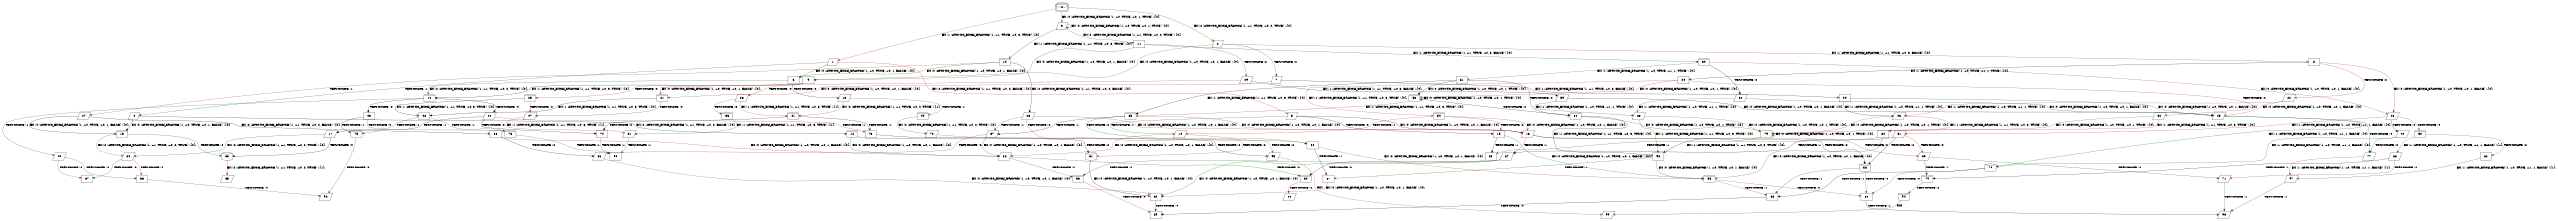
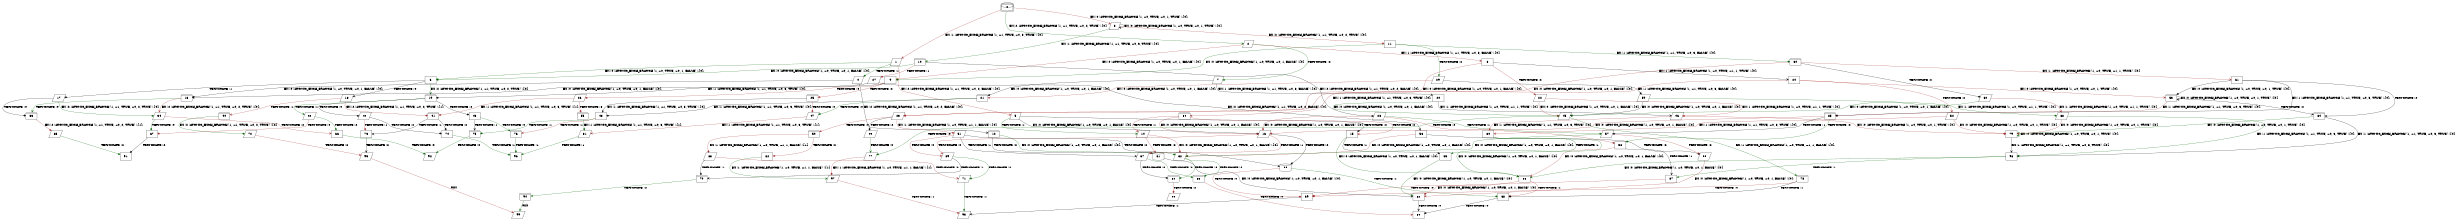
edge "7" -> "21": color brown -> black
edge "44" -> "17": now "6" -> "17"
node "91": added
edge "49" -> "78": removed, label "EX !1 !ATOMIC_EXCH_BRANCH (1, +0, TRUE, +1, 1, FALSE) !{0}"
edge "97" -> "93": color darkgreen -> brown
